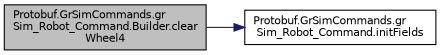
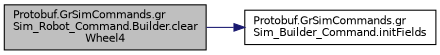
node "Protobuf.GrSimCommands.gr Sim_Robot_Command.initFields": label "Protobuf.GrSimCommands.gr Sim_Robot_Command.initFields" -> "Protobuf.GrSimCommands.gr Sim_Builder_Command.initFields"
